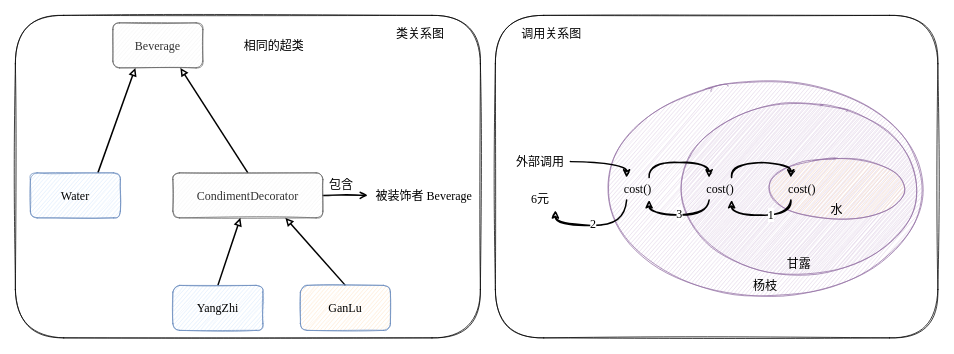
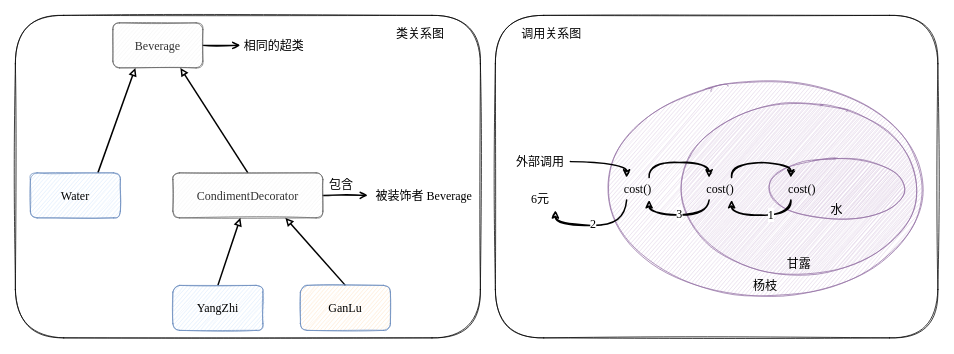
edge "Beverage" -> "相同的超类": added
node "水": fillcolor #ffe6cc -> #e1d5e7
